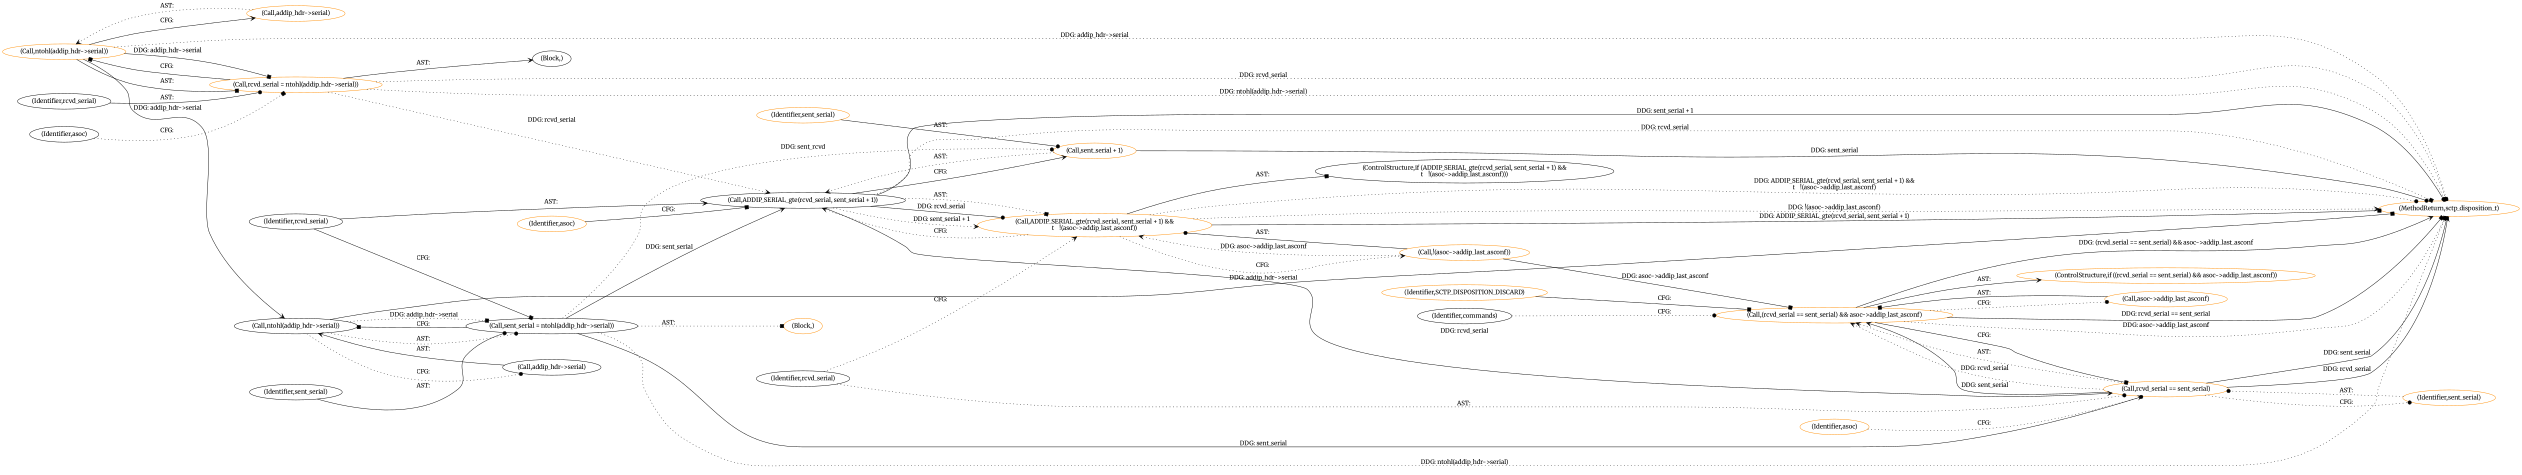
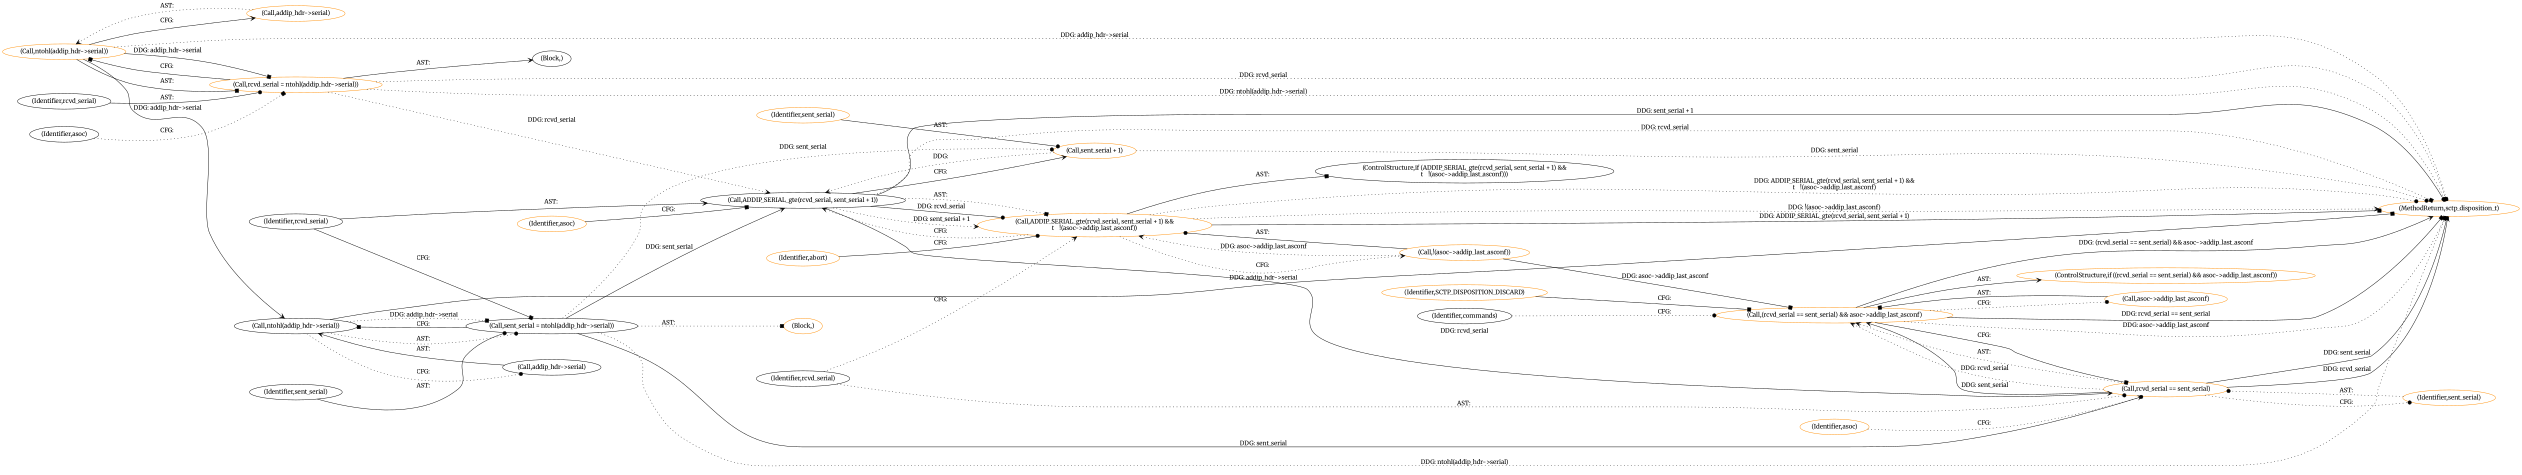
edge "(Call,sent_serial = ntohl(addip_hdr->serial))" -> "(Call,sent_serial + 1)": label "DDG: sent_rcvd" -> "DDG: sent_serial"
edge "(Call,sent_serial + 1)" -> "(Call,ADDIP_SERIAL_gte(rcvd_serial, sent_serial + 1))": label "AST: " -> "DDG: "
edge "(Call,sent_serial + 1)" -> "(MethodReturn,sctp_disposition_t)": style solid -> dotted
node "(Identifier,abort)": added
